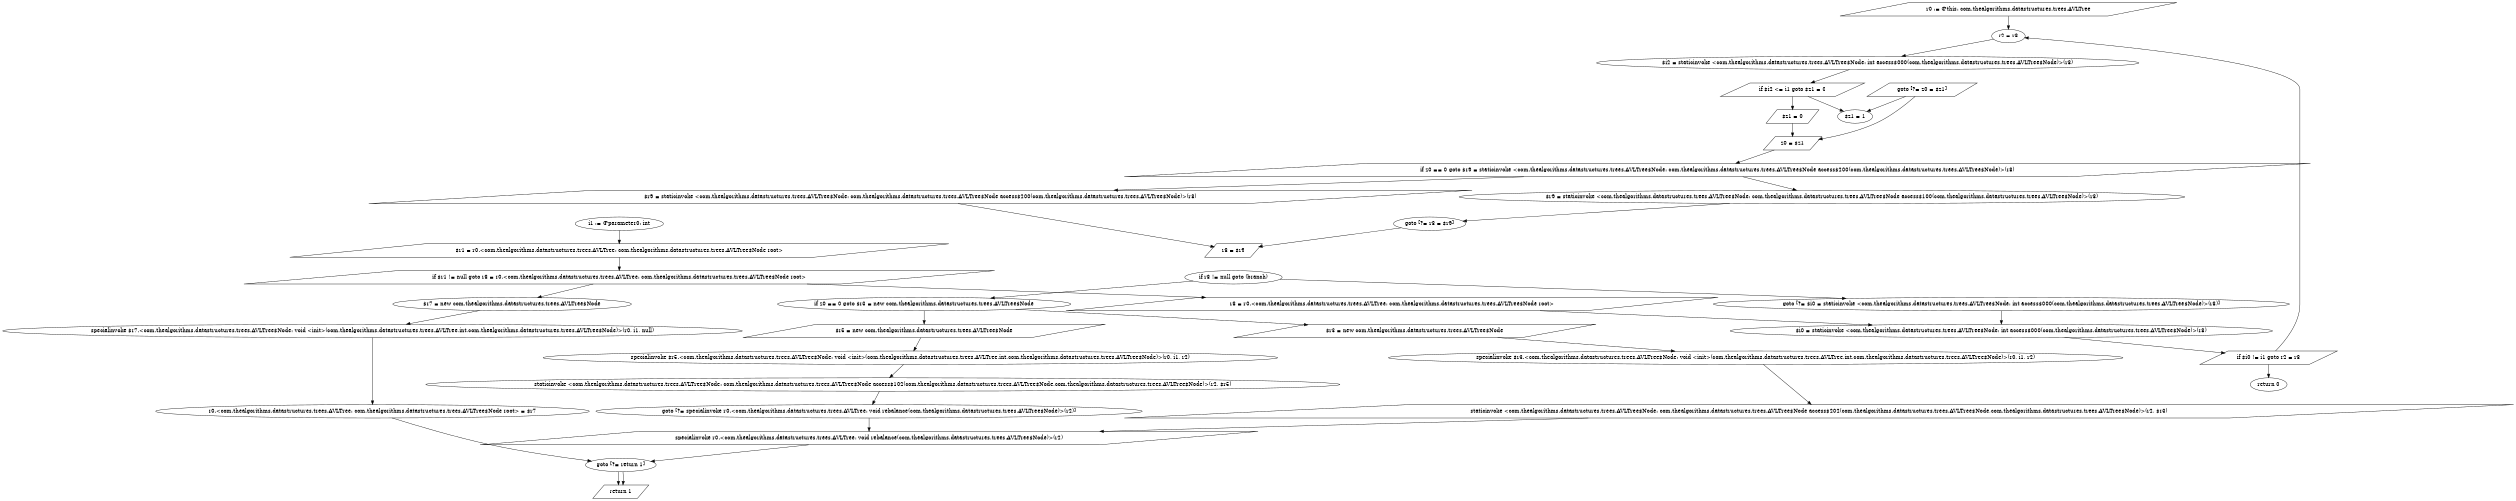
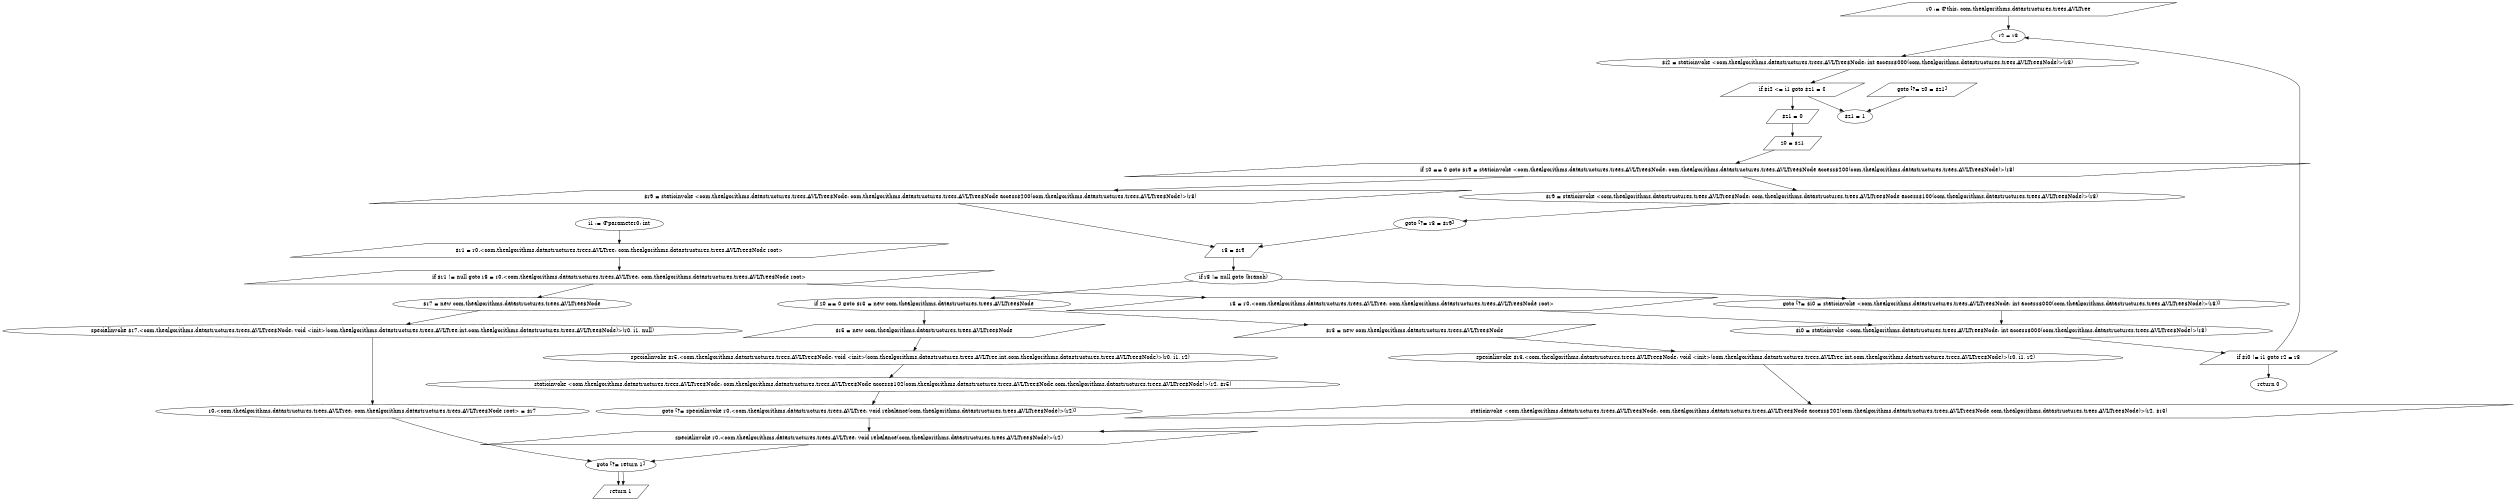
edge "goto [?= z0 = $z1]" -> "z0 = $z1": removed
edge "r8 = $r9" -> "if r8 != null goto (branch)": added
